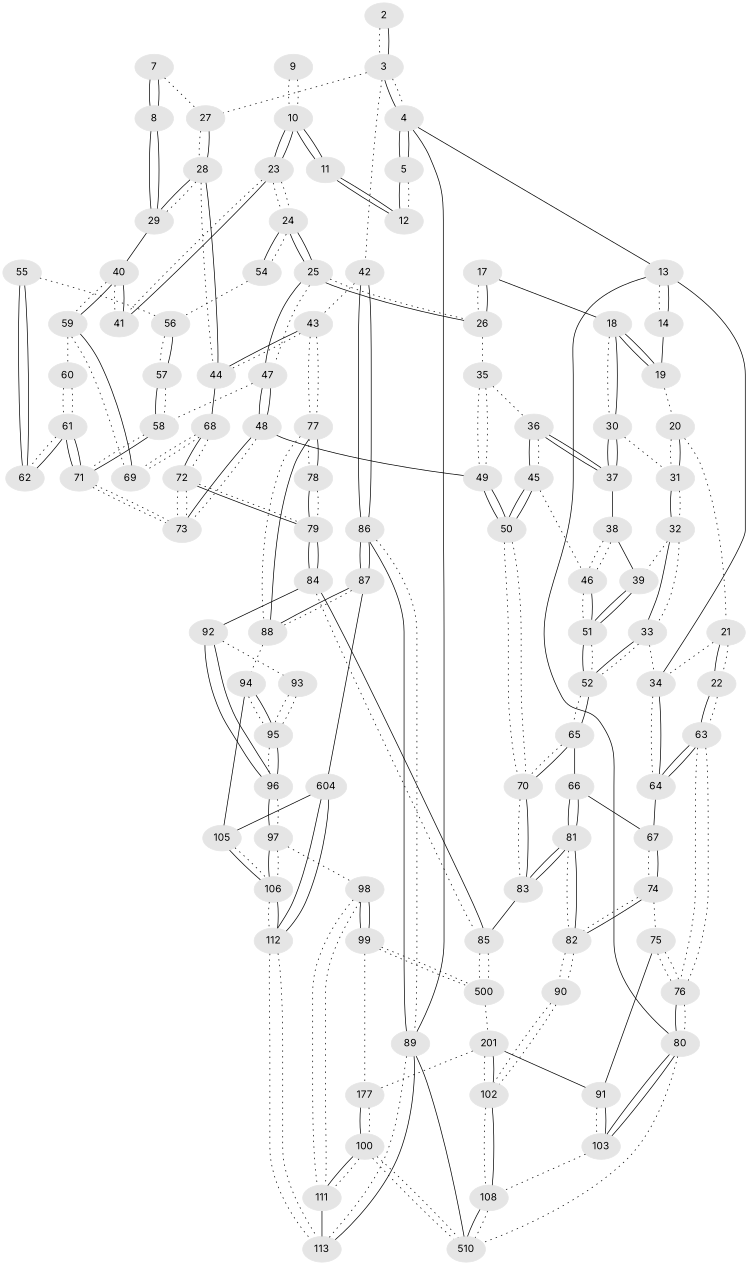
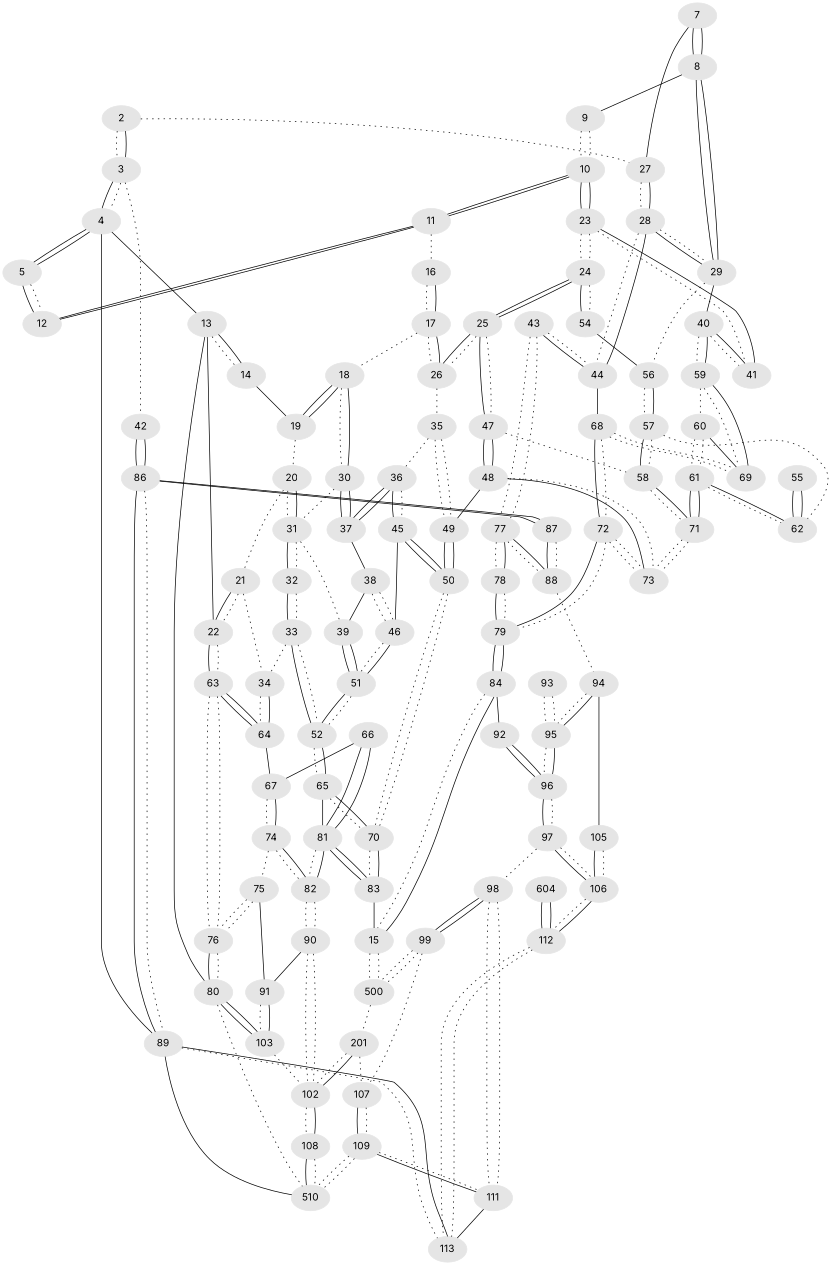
edge "3" -- "27": now "2" -- "27"
edge "7" -- "27": style dotted -> solid
edge "8" -- "9": added
node "16": added
edge "54" -- "56": style dotted -> solid
edge "55" -- "56": now "29" -- "56"
edge "42" -- "43": removed
edge "17" -- "18": style solid -> dotted
edge "57" -- "62": added
edge "60" -- "69": added
edge "13" -- "34": now "13" -- "22"
edge "45" -- "46": style dotted -> solid
edge "32" -- "39": now "31" -- "39"
edge "92" -- "93": removed
edge "87" -- "604": removed
edge "65" -- "66": now "65" -- "81"
edge "604" -- "105": removed
node "85": label "85" -> "15"
edge "201" -- "91": now "90" -- "91"
node "177": label "177" -> "107"
node "100": label "100" -> "109"
edge "103" -- "108": now "103" -- "102"
